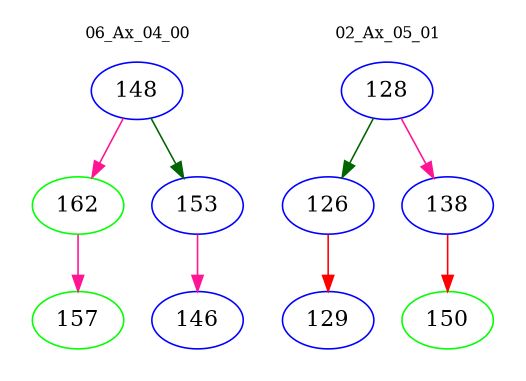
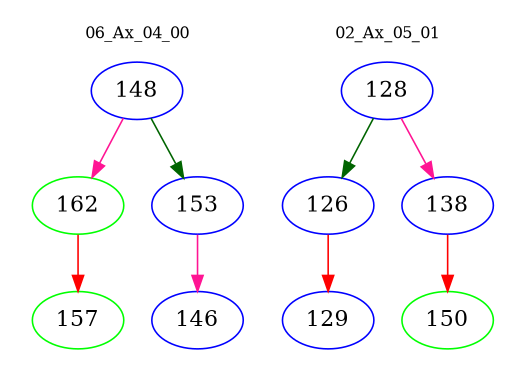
edge "162" -> "157": color deeppink -> red
